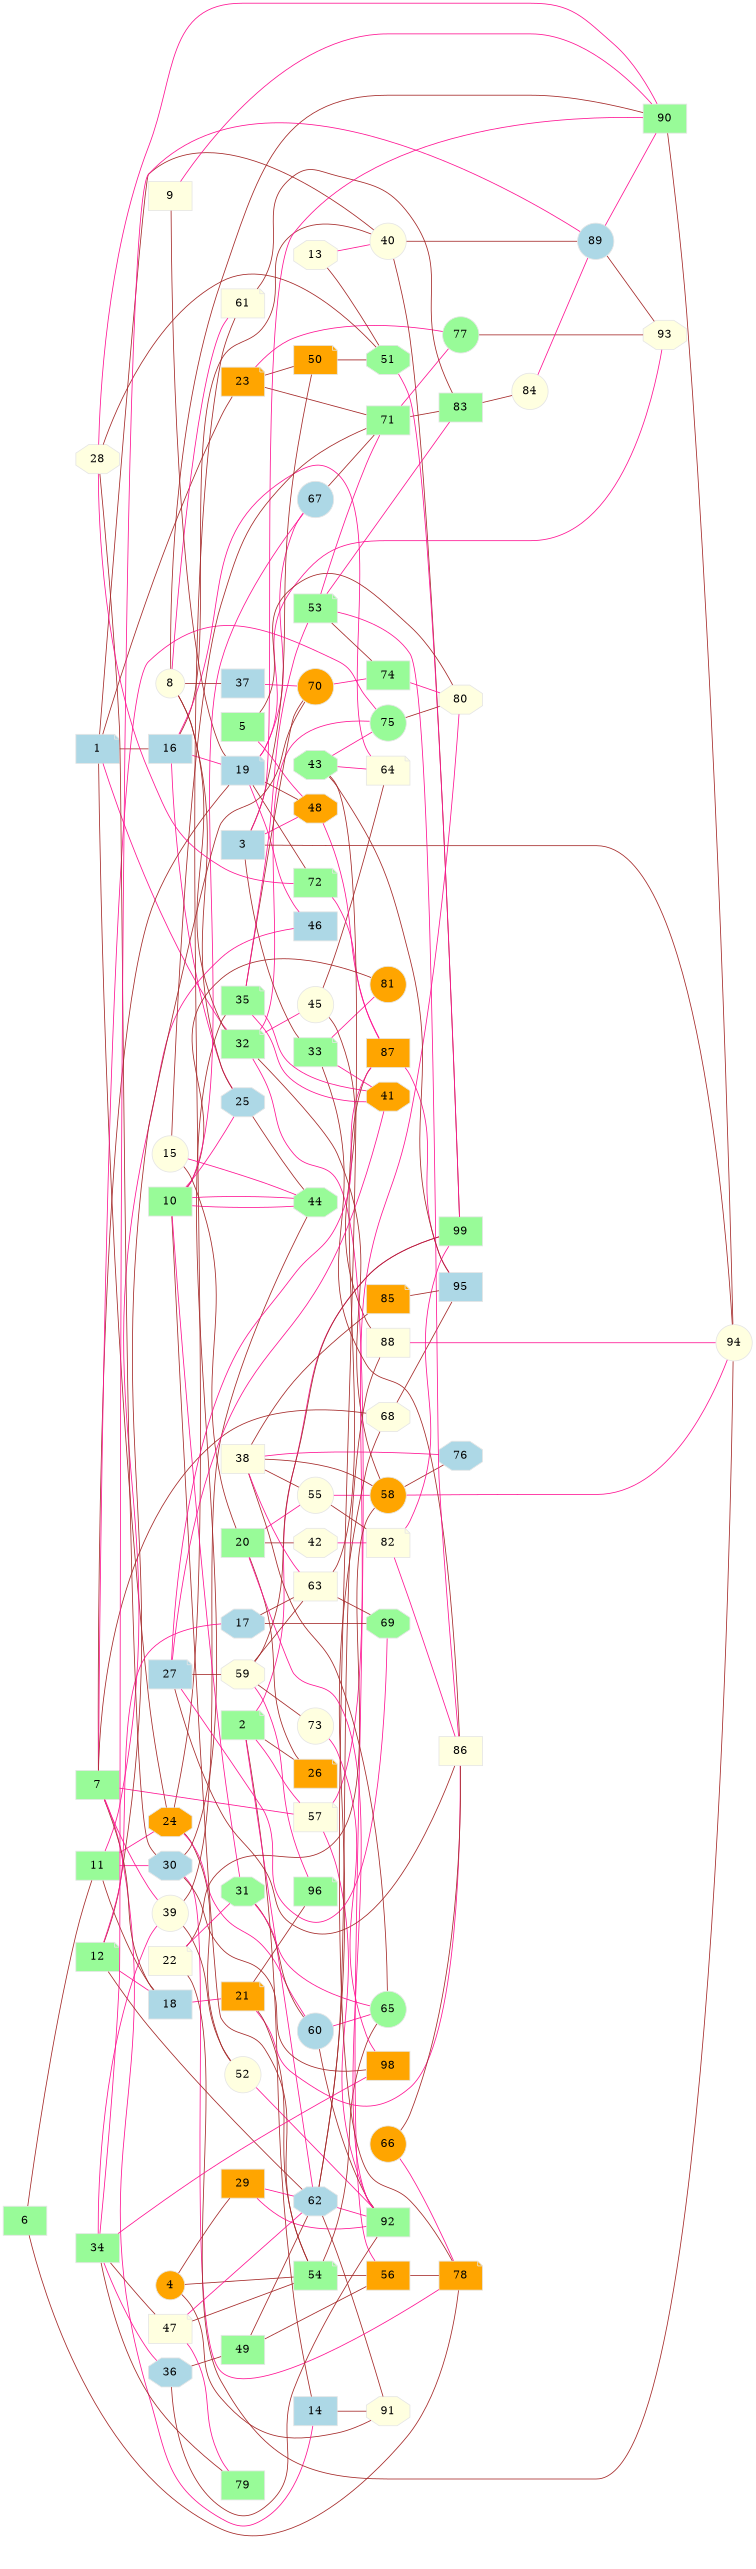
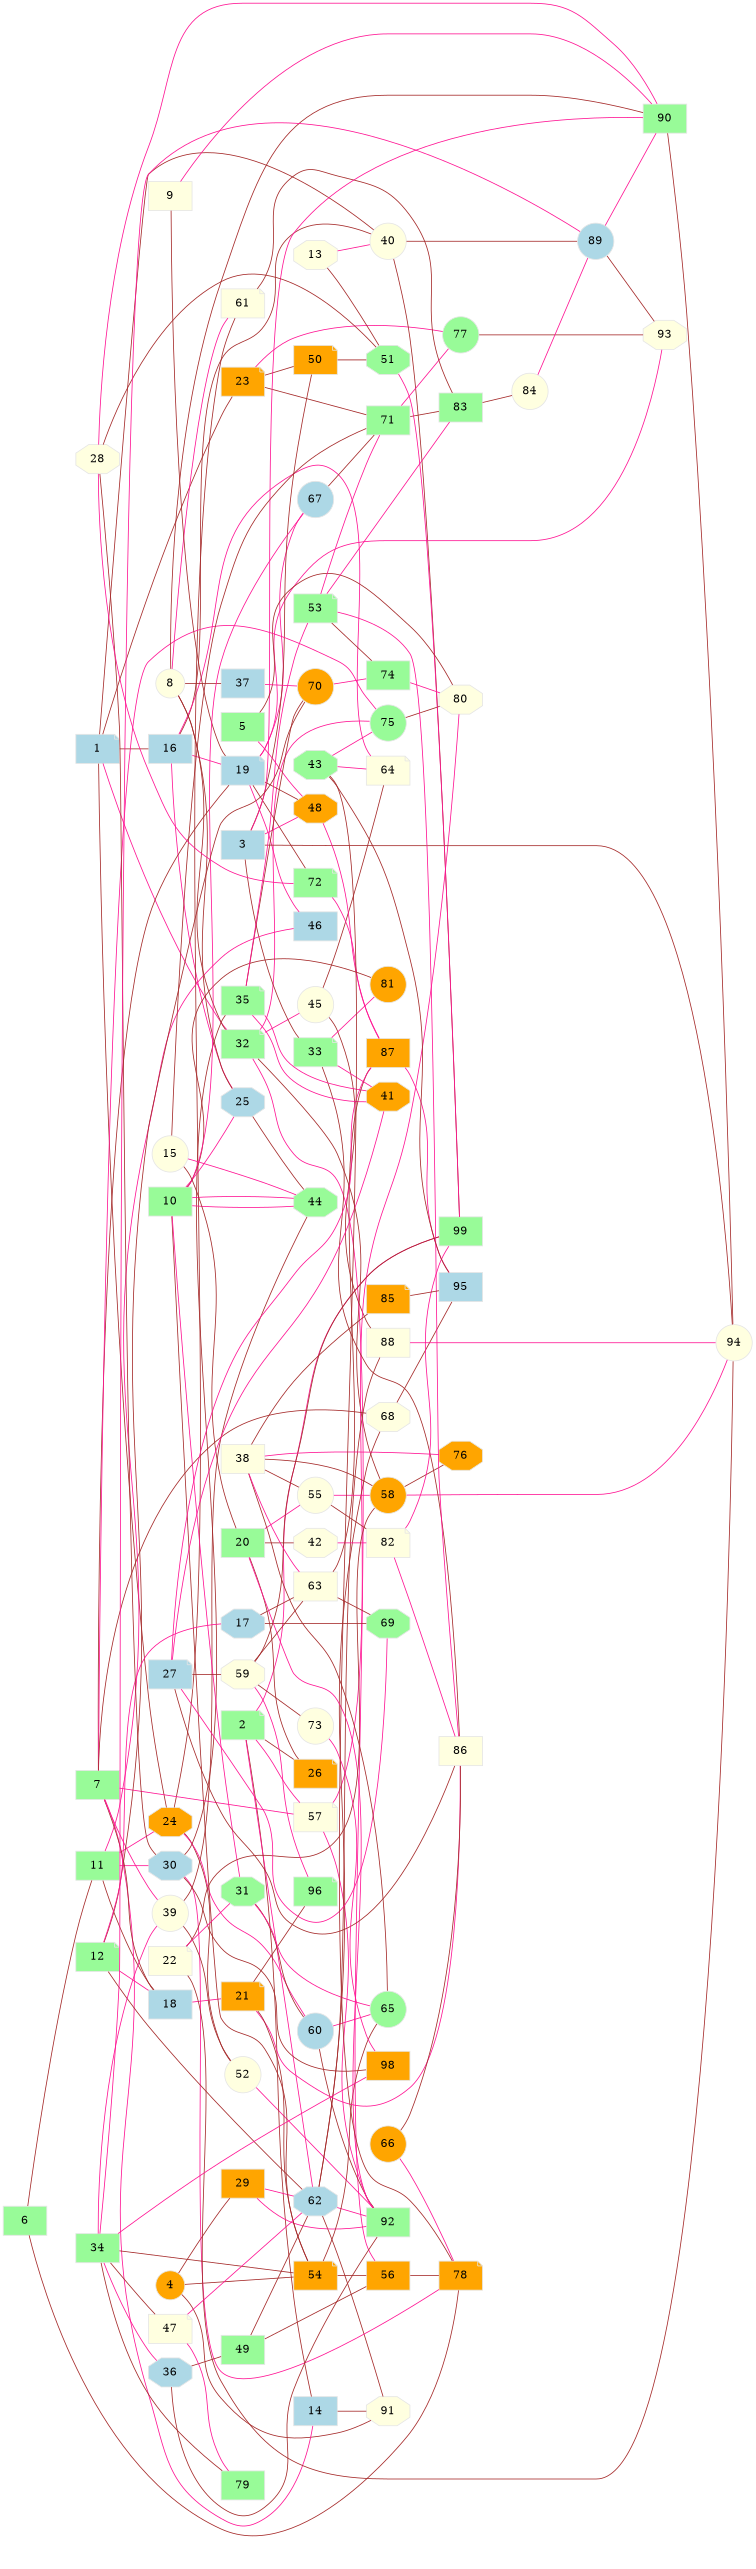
node "76": fillcolor lightblue -> orange
node "54": fillcolor palegreen -> orange
edge "54" -- "47": now "54" -- "34"
